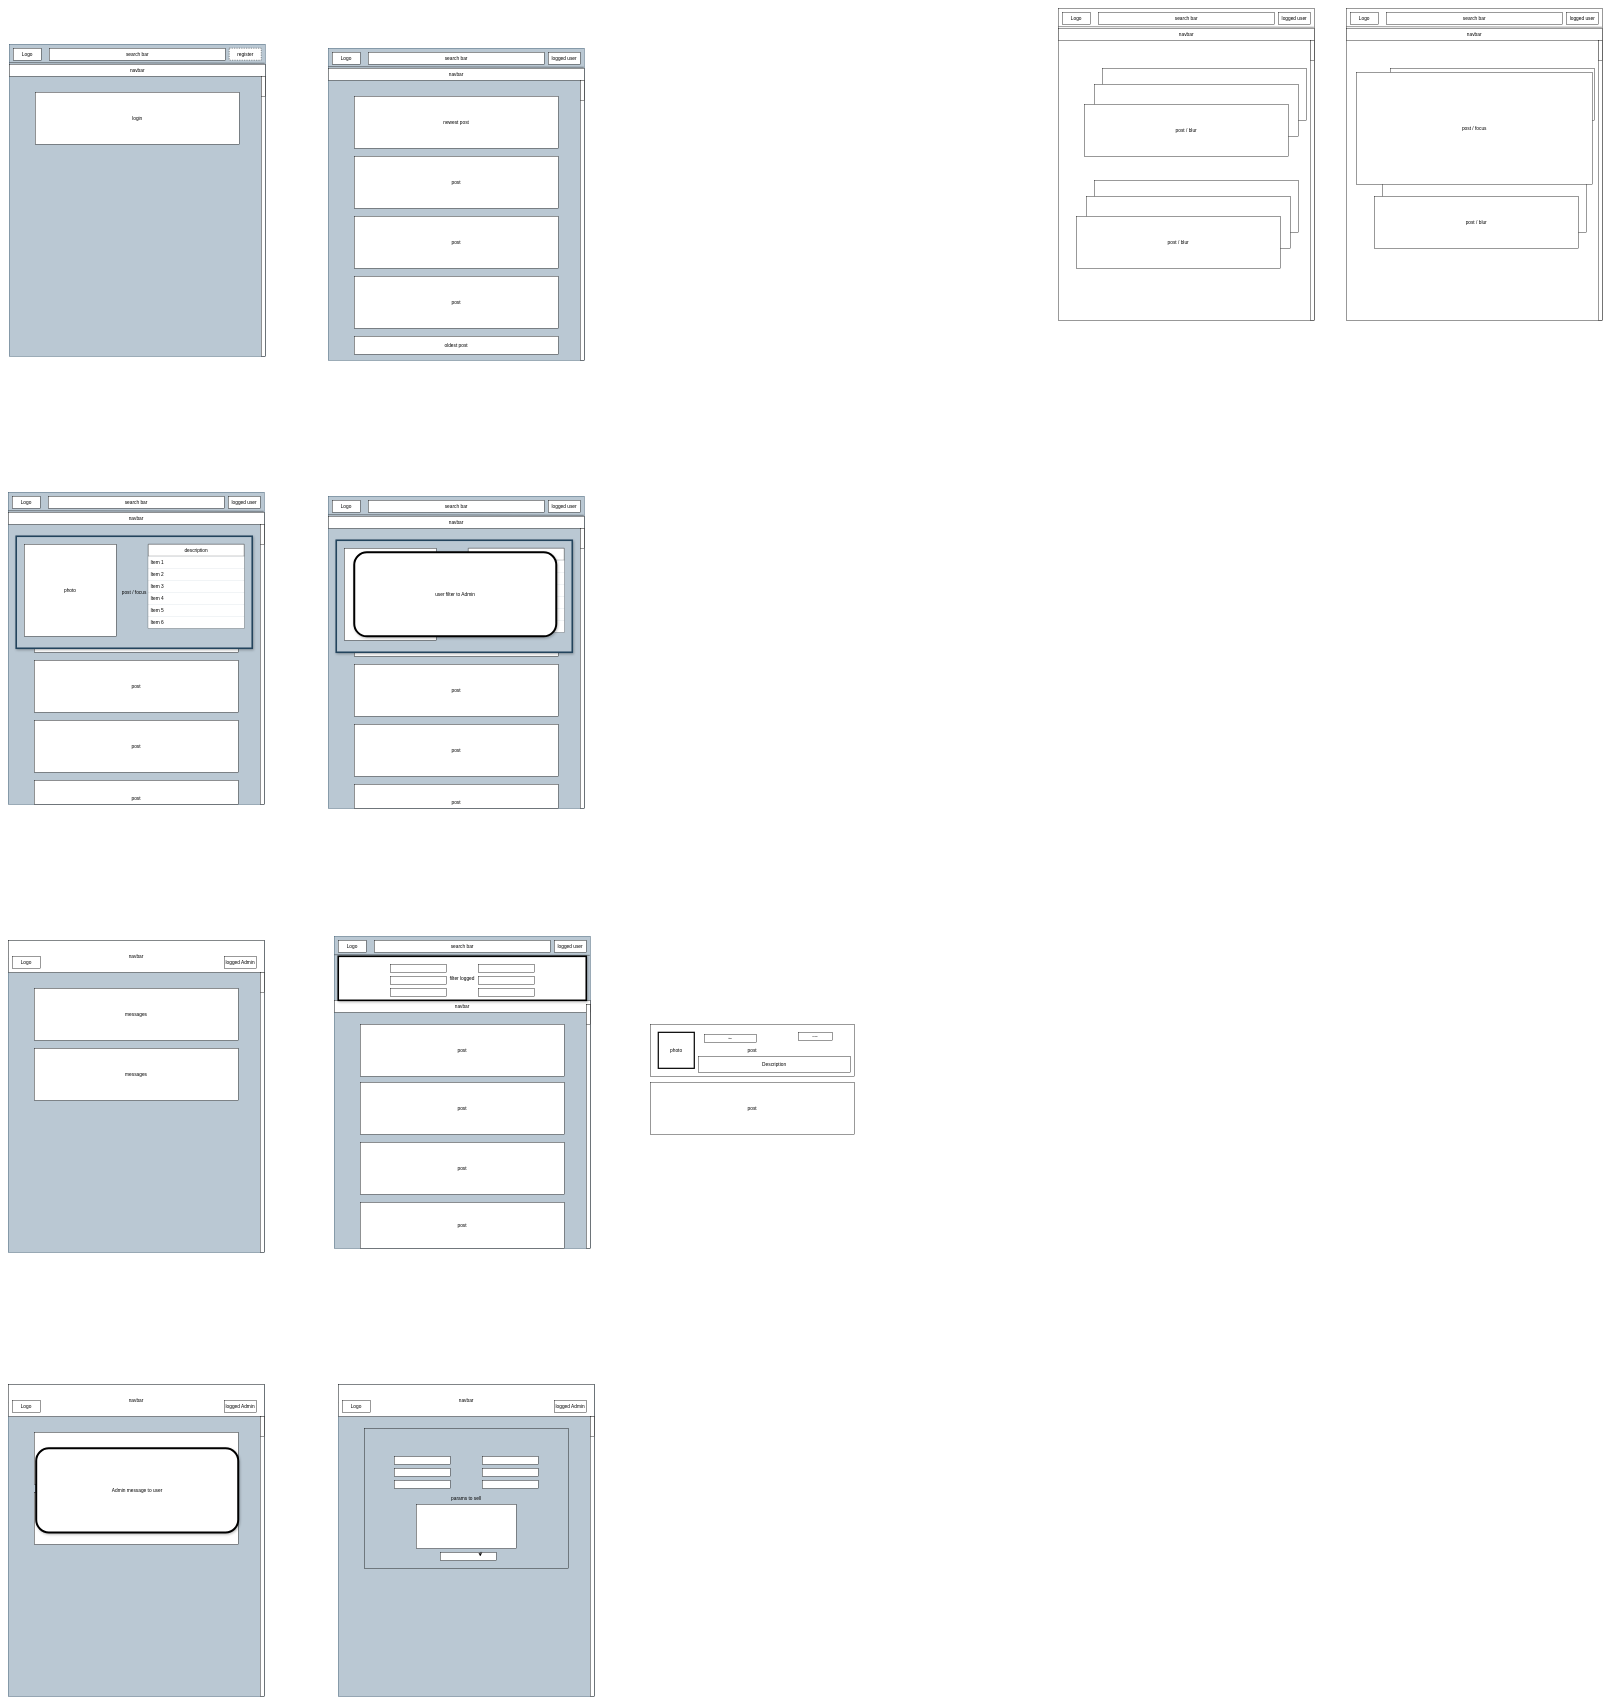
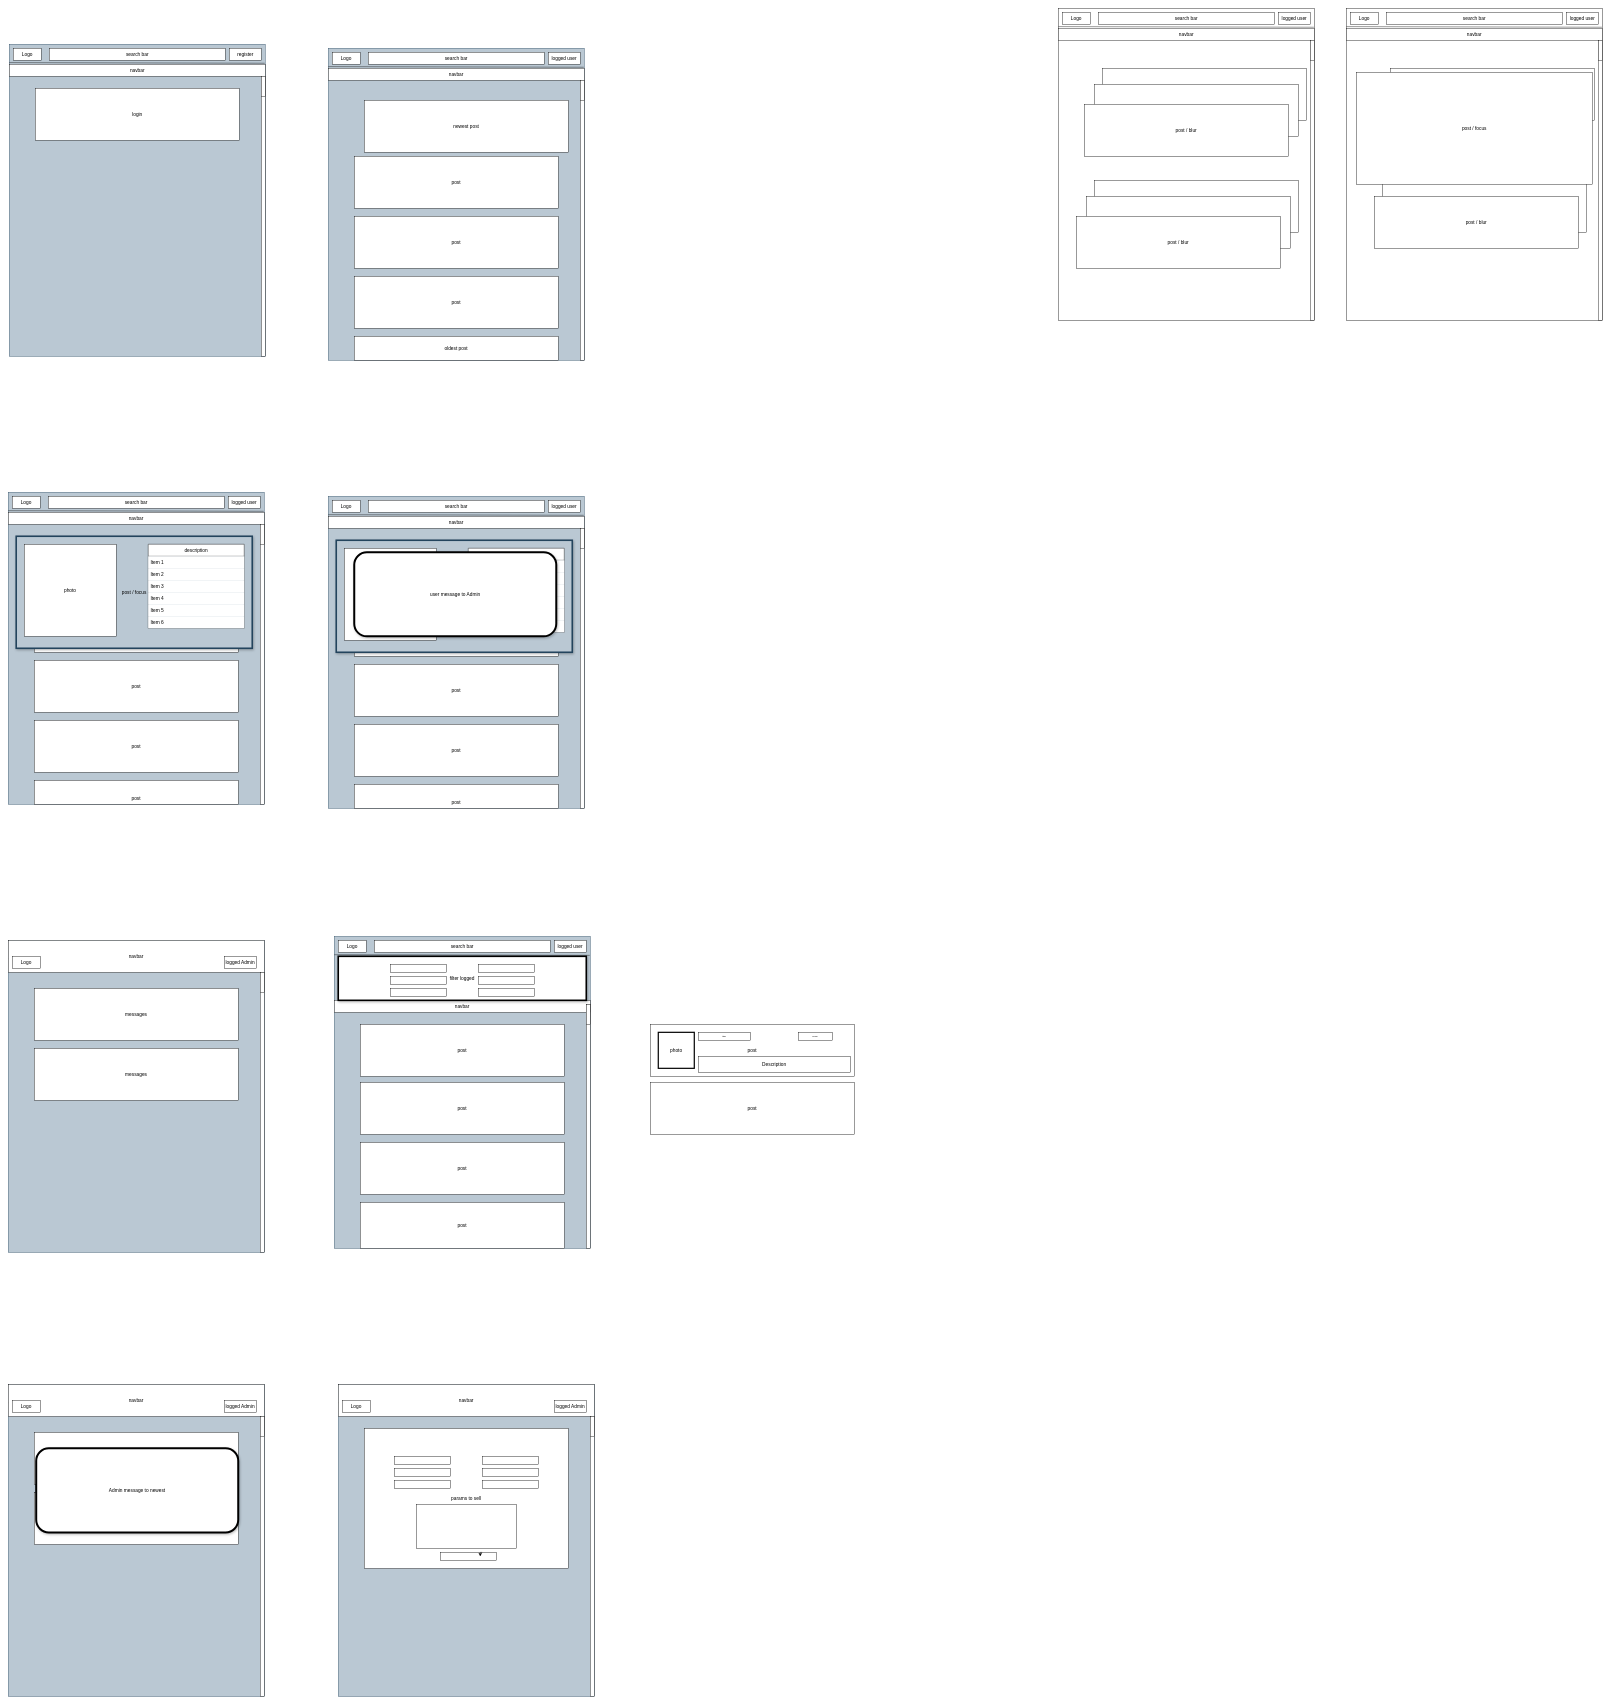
node "register": style dashed -> solid
node "login": moved (137, 118) -> (137, 114)
node "newest post": moved (456, 122) -> (466, 126)
node "oldest post": size 204x18 -> 204x24
node "user filter to Admin": label "user filter to Admin" -> "user message to Admin"
node "title": moved (730, 1038) -> (724, 1036)
node "Admin message to user": label "Admin message to user" -> "Admin message to newest"
node "params to sell": fillcolor #bac8d3 -> #ffffff
